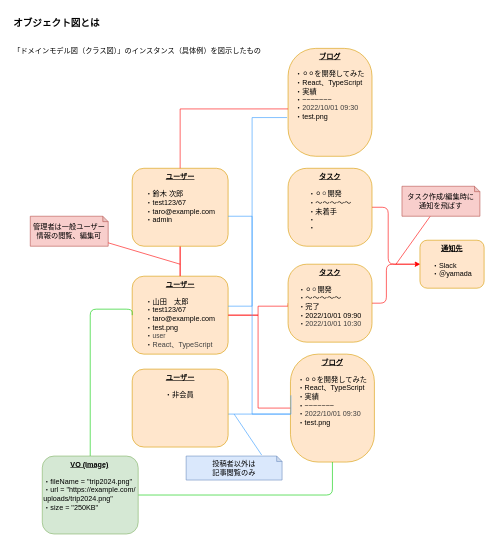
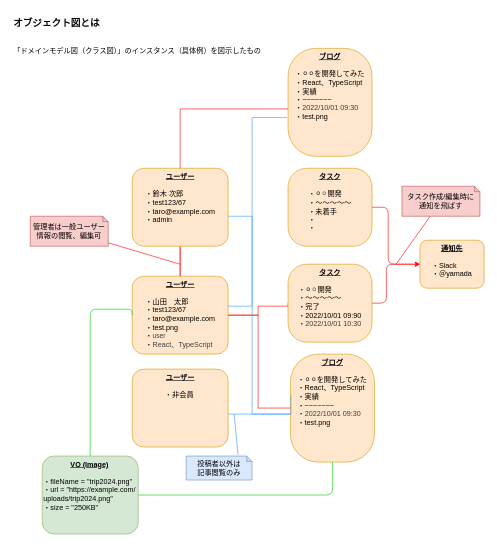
node "投稿者以外は 記事閲覧のみ": size 96x24 -> 66x24
